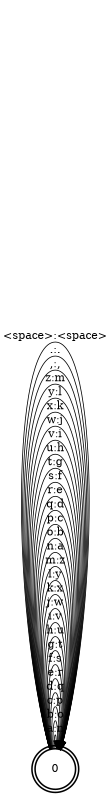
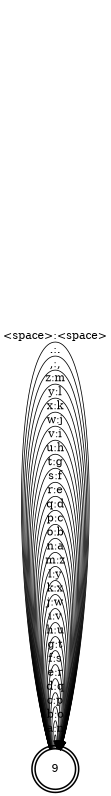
node "0": label "0" -> "9"
